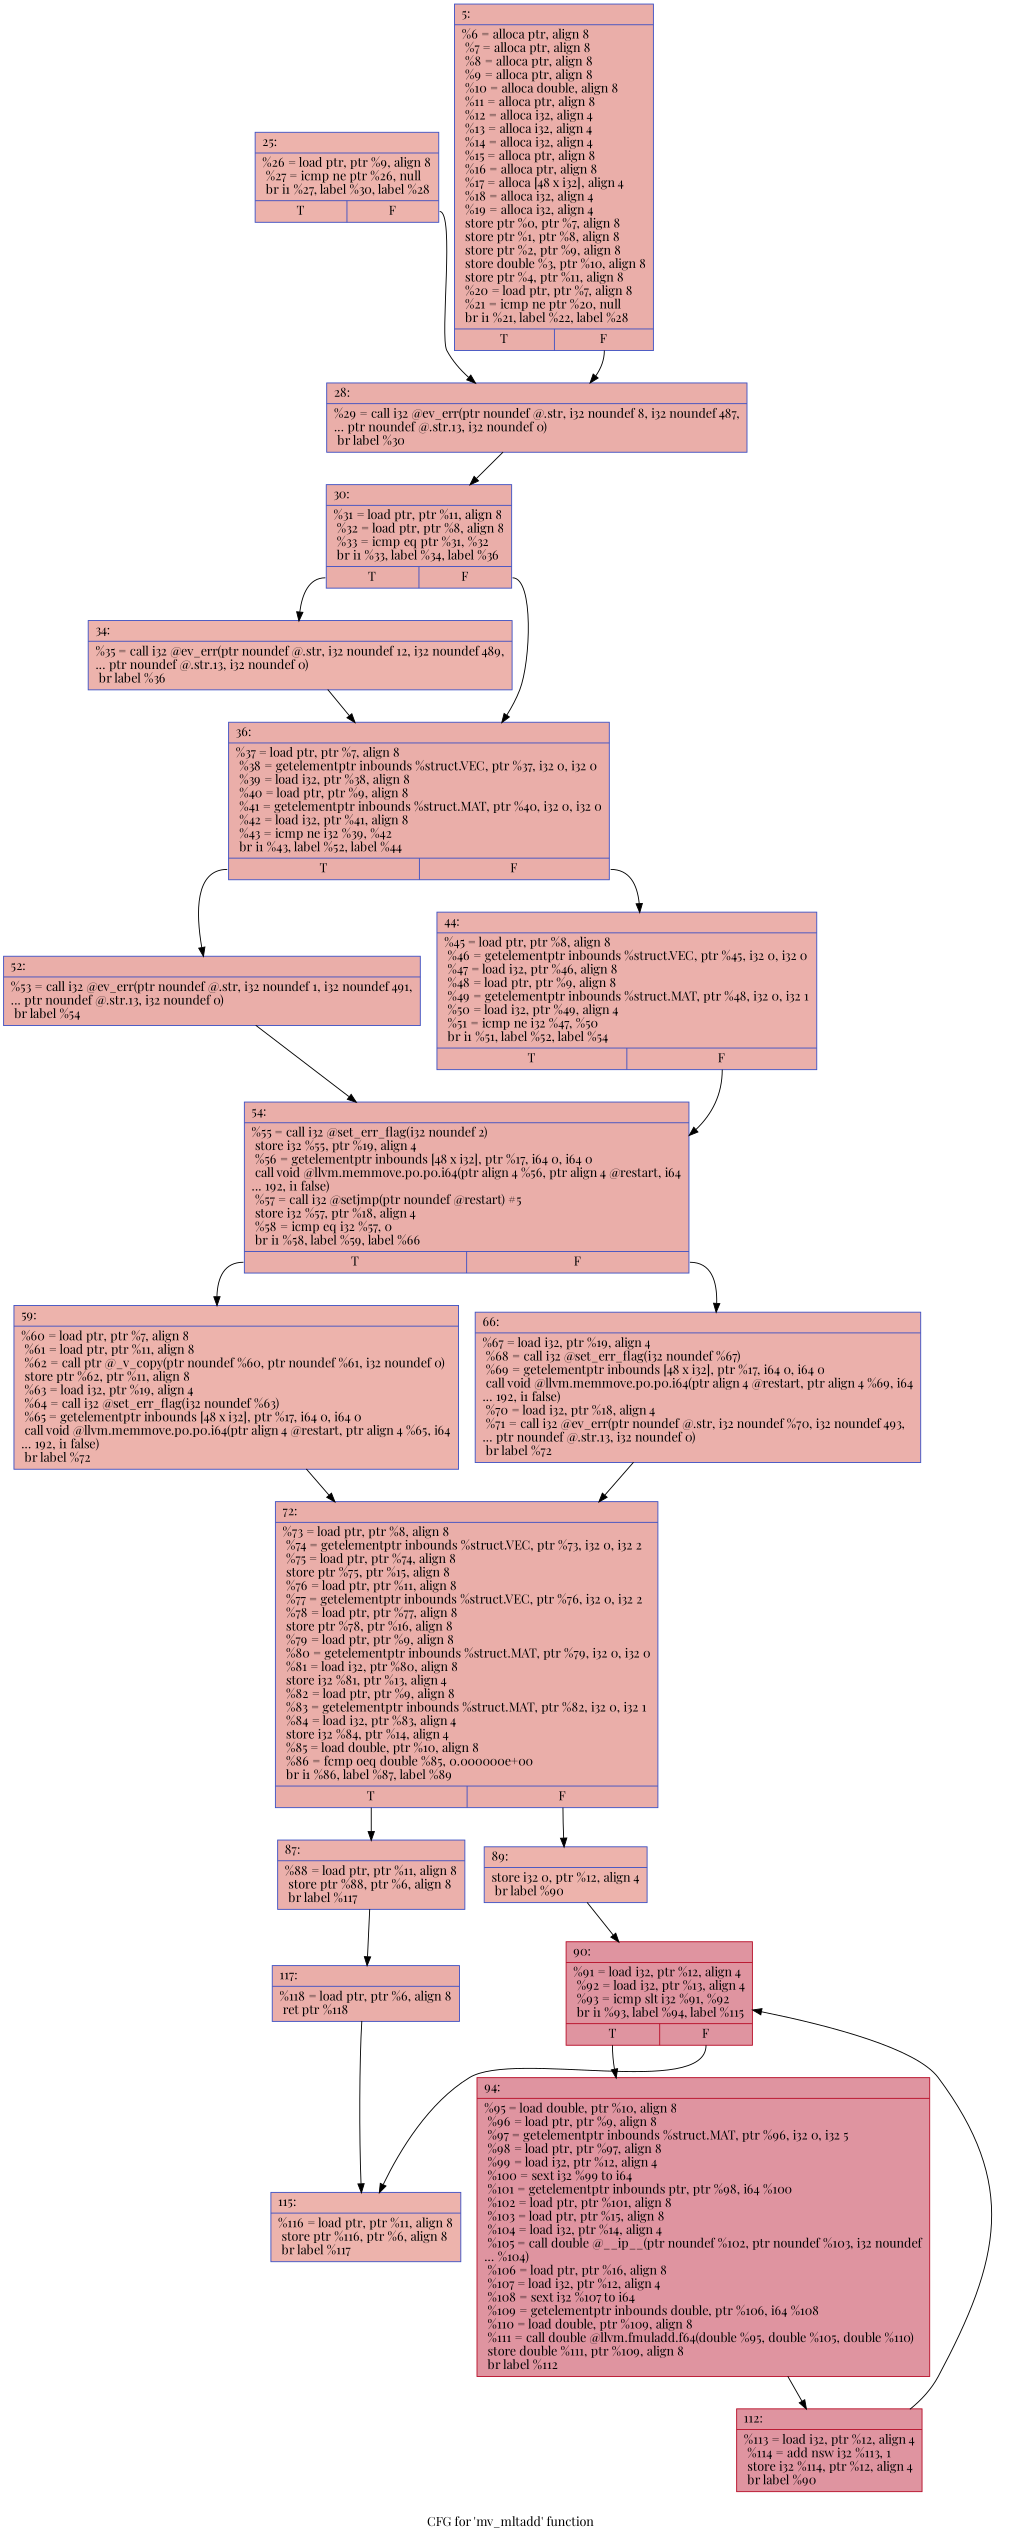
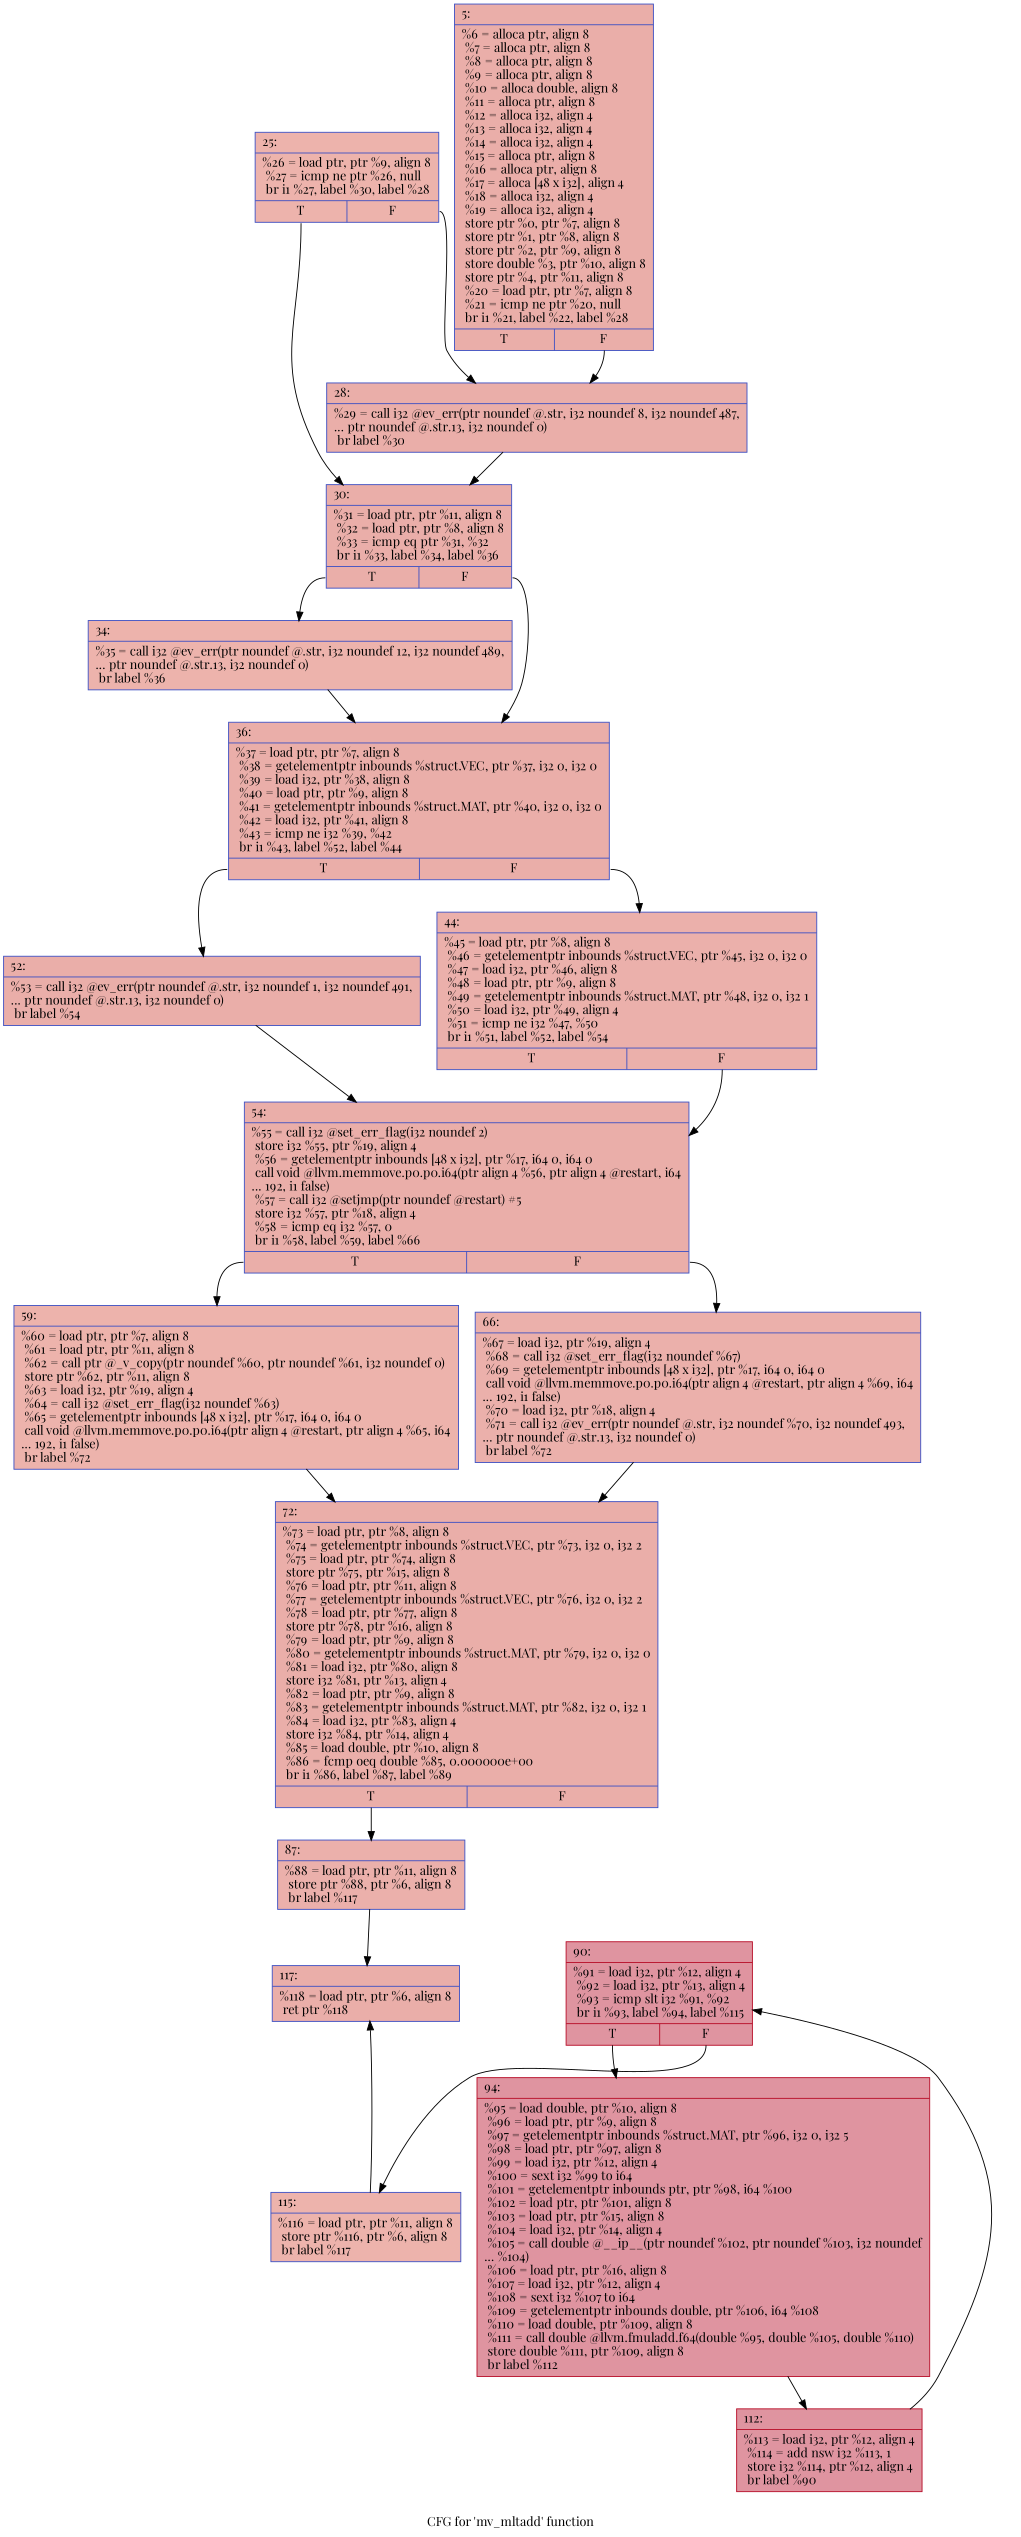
edge "25:" -> "30:": added
node "89:": removed
edge "117:" -> "115:": reversed
